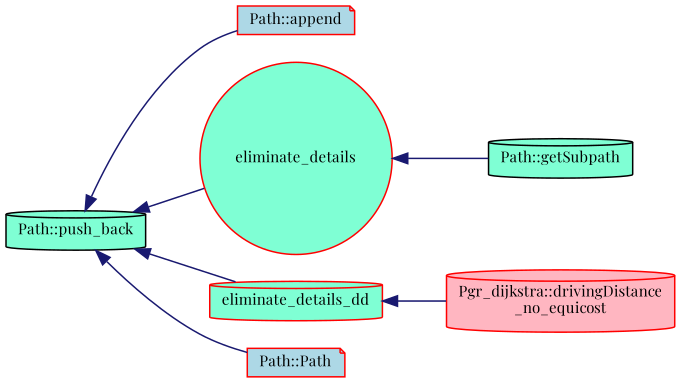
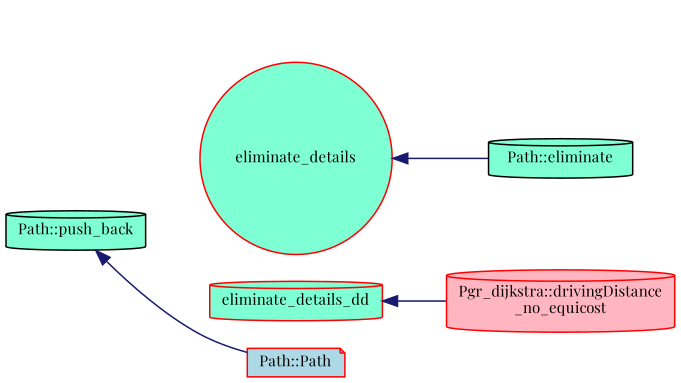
node "Path::append": removed
node "Path::getSubpath": label "Path::getSubpath" -> "Path::eliminate"
edge "eliminate_details" -> "Path::push_back": removed
edge "eliminate_details_dd" -> "Path::push_back": removed
